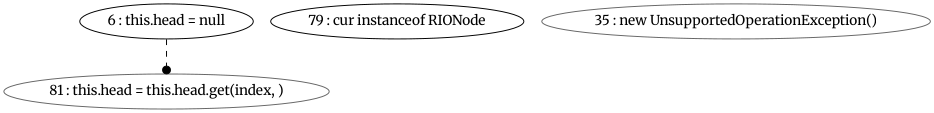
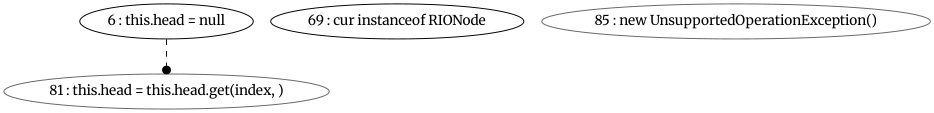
node "79 : cur instanceof RIONode": label "79 : cur instanceof RIONode" -> "69 : cur instanceof RIONode"
node "35 : new UnsupportedOperationException()": label "35 : new UnsupportedOperationException()" -> "85 : new UnsupportedOperationException()"
